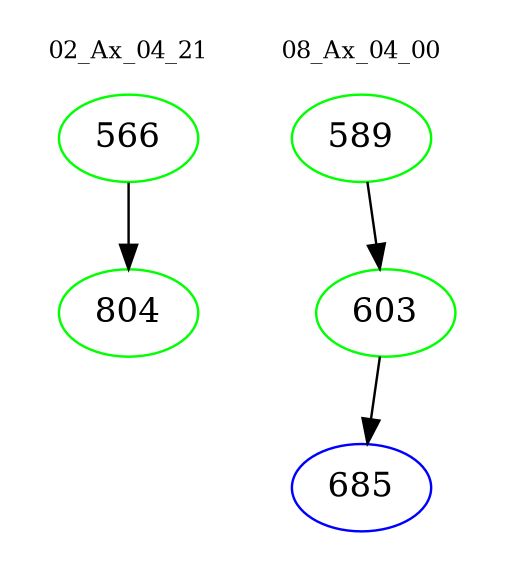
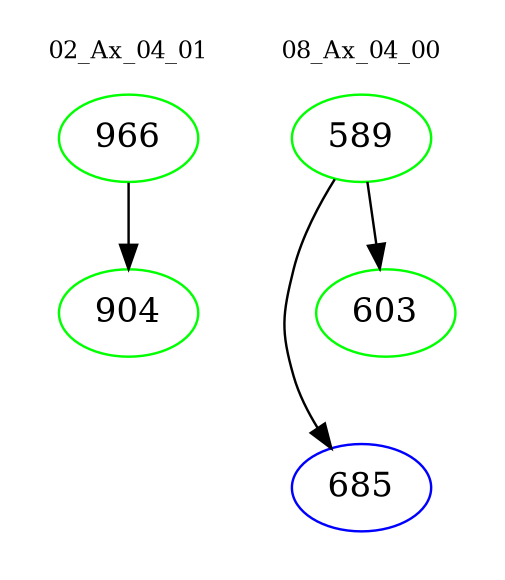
cluster "02_Ax_04_21": label "02_Ax_04_21" -> "02_Ax_04_01"
node "566": label "566" -> "966"
node "804": label "804" -> "904"
edge "603" -> "685": now "589" -> "685"
